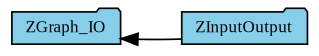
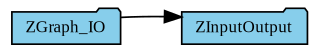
edge "ZInputOutput" -> "ZGraph_IO": reversed
